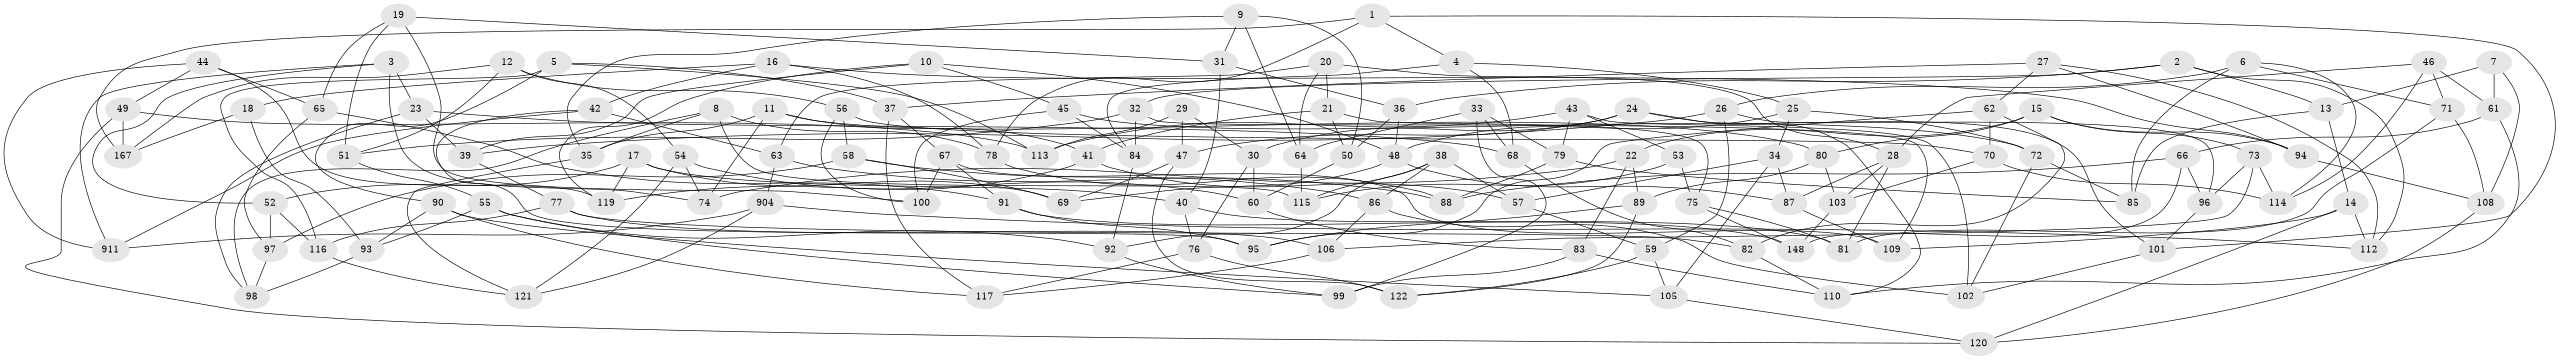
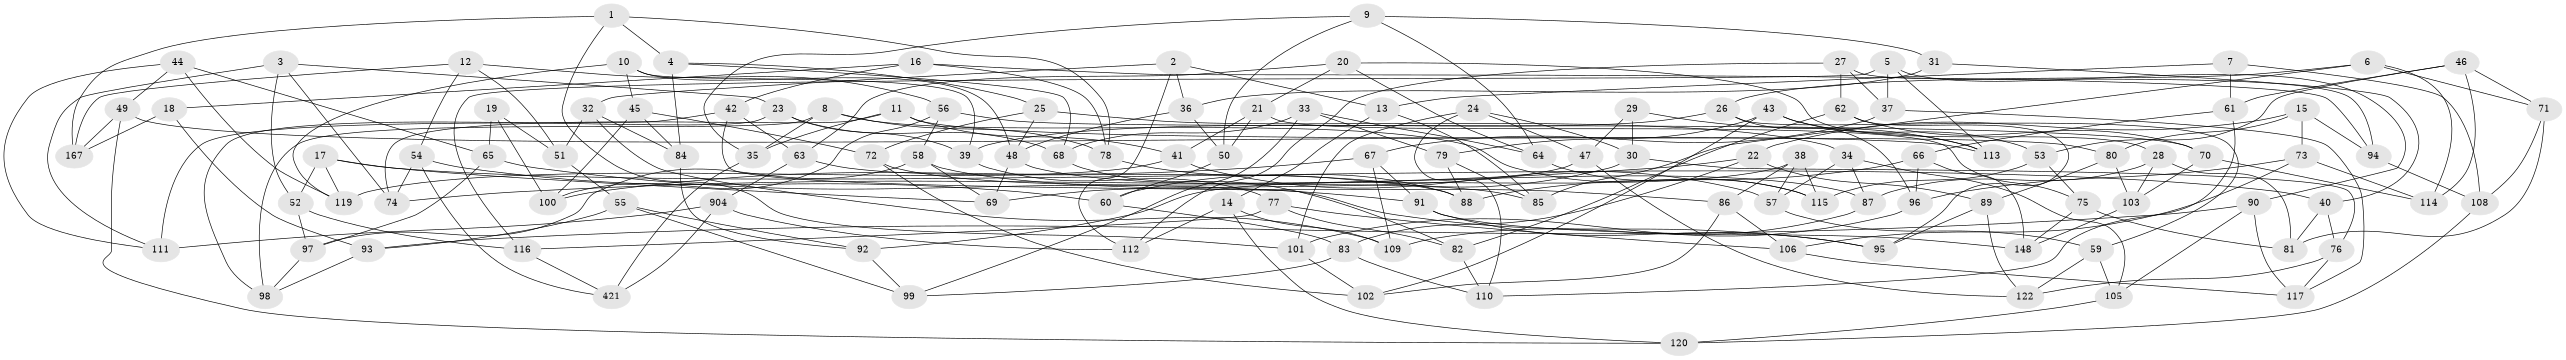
edge "19" -- "31": removed
edge "46" -- "28": now "46" -- "53"
node "911": label "911" -> "111"
node "121": label "121" -> "421"
